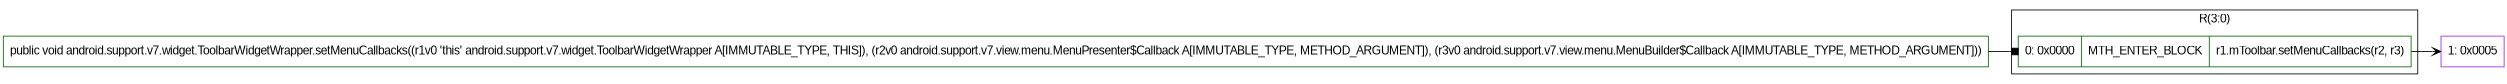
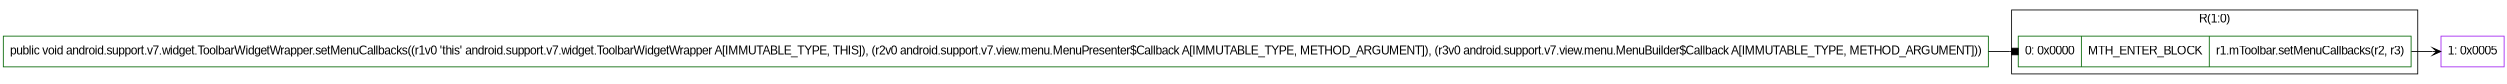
cluster "R(3:0)": label "R(3:0)" -> "R(1:0)"
